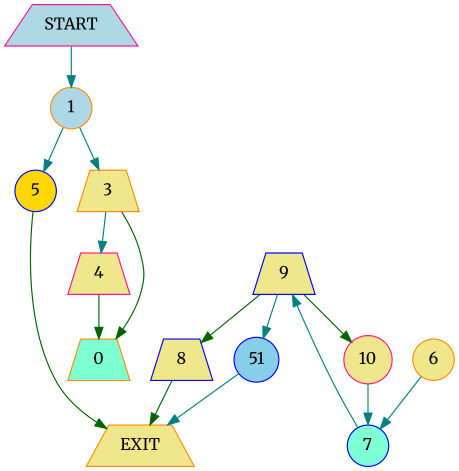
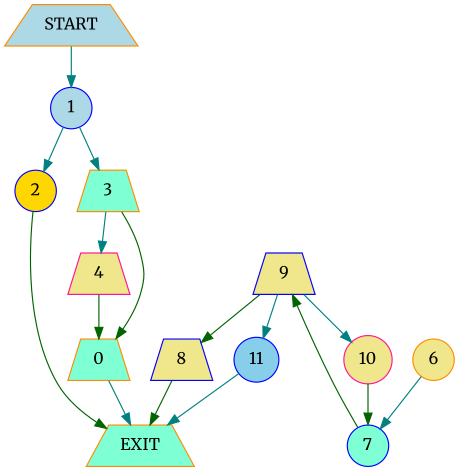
node "START": color deeppink -> darkorange
node "1": color darkorange -> blue
node "5": label "5" -> "2"
node "3": fillcolor khaki -> aquamarine
edge "9" -> "10": color darkgreen -> teal
node "51": label "51" -> "11"
edge "7" -> "9": color teal -> darkgreen
edge "0" -> "EXIT": added
edge "10" -> "7": color teal -> darkgreen
node "EXIT": fillcolor khaki -> aquamarine
